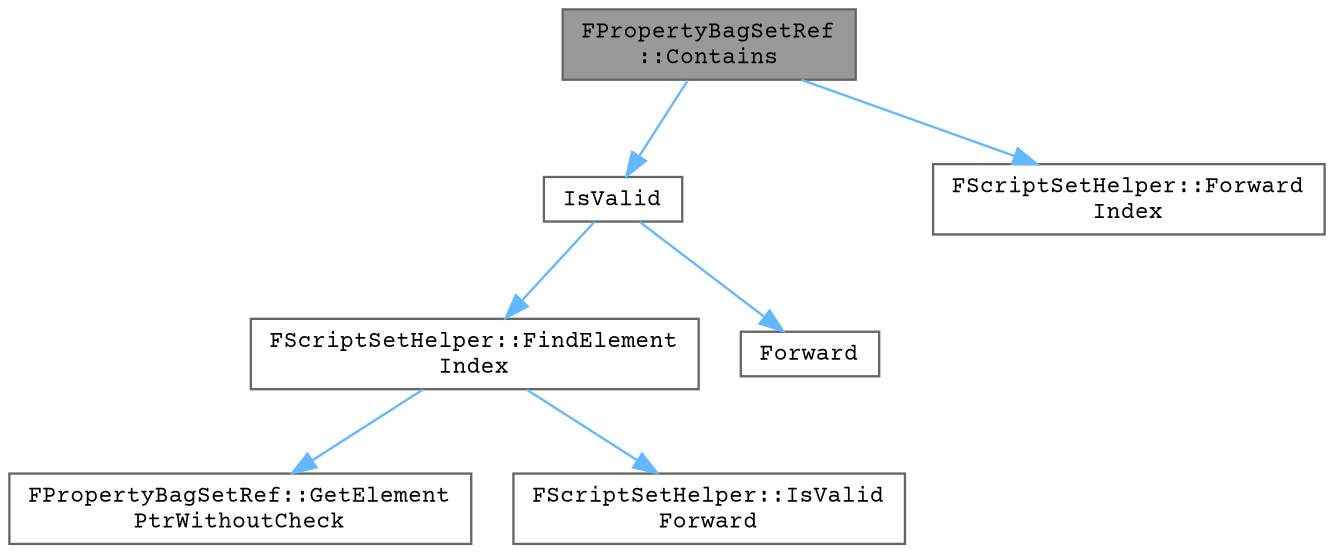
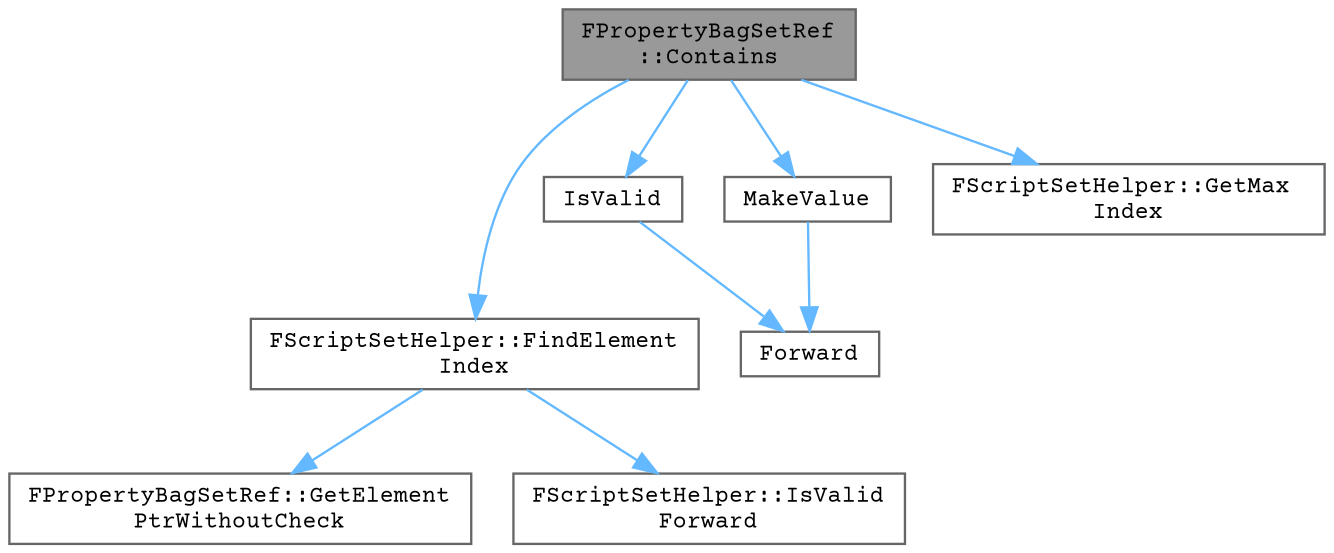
node "MakeValue": added
node "FScriptSetHelper::Forward Index": label "FScriptSetHelper::Forward Index" -> "FScriptSetHelper::GetMax Index"
edge "IsValid" -> "FScriptSetHelper::FindElement Index": now "FPropertyBagSetRef ::Contains" -> "FScriptSetHelper::FindElement Index"
